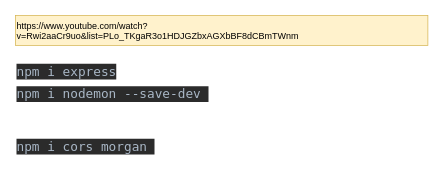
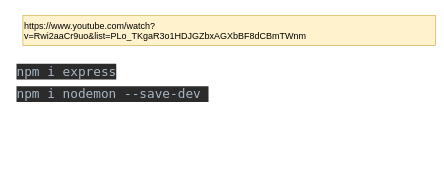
node "https://www.youtube.com/watch?v=Rwi2aaCr9uo&list=PLo_TKgaR3o1HDJGZbxAGXbBF8dCBmTWnm": moved (222, 30) -> (229, 30)
node "npm i cors morgan": removed
